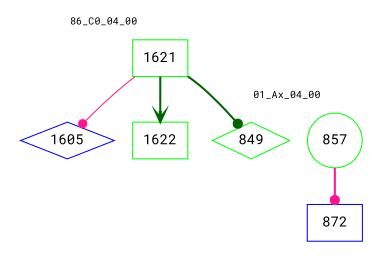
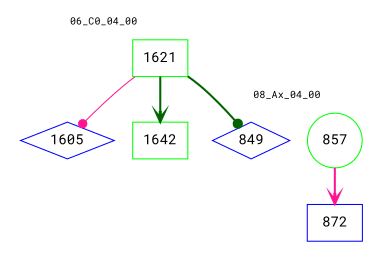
cluster "86_C0_04_00": label "86_C0_04_00" -> "06_C0_04_00"
cluster "01_Ax_04_00": label "01_Ax_04_00" -> "08_Ax_04_00"
node "1622": label "1622" -> "1642"
node "849": color green -> blue
edge "857" -> "872": arrowhead dot -> vee
